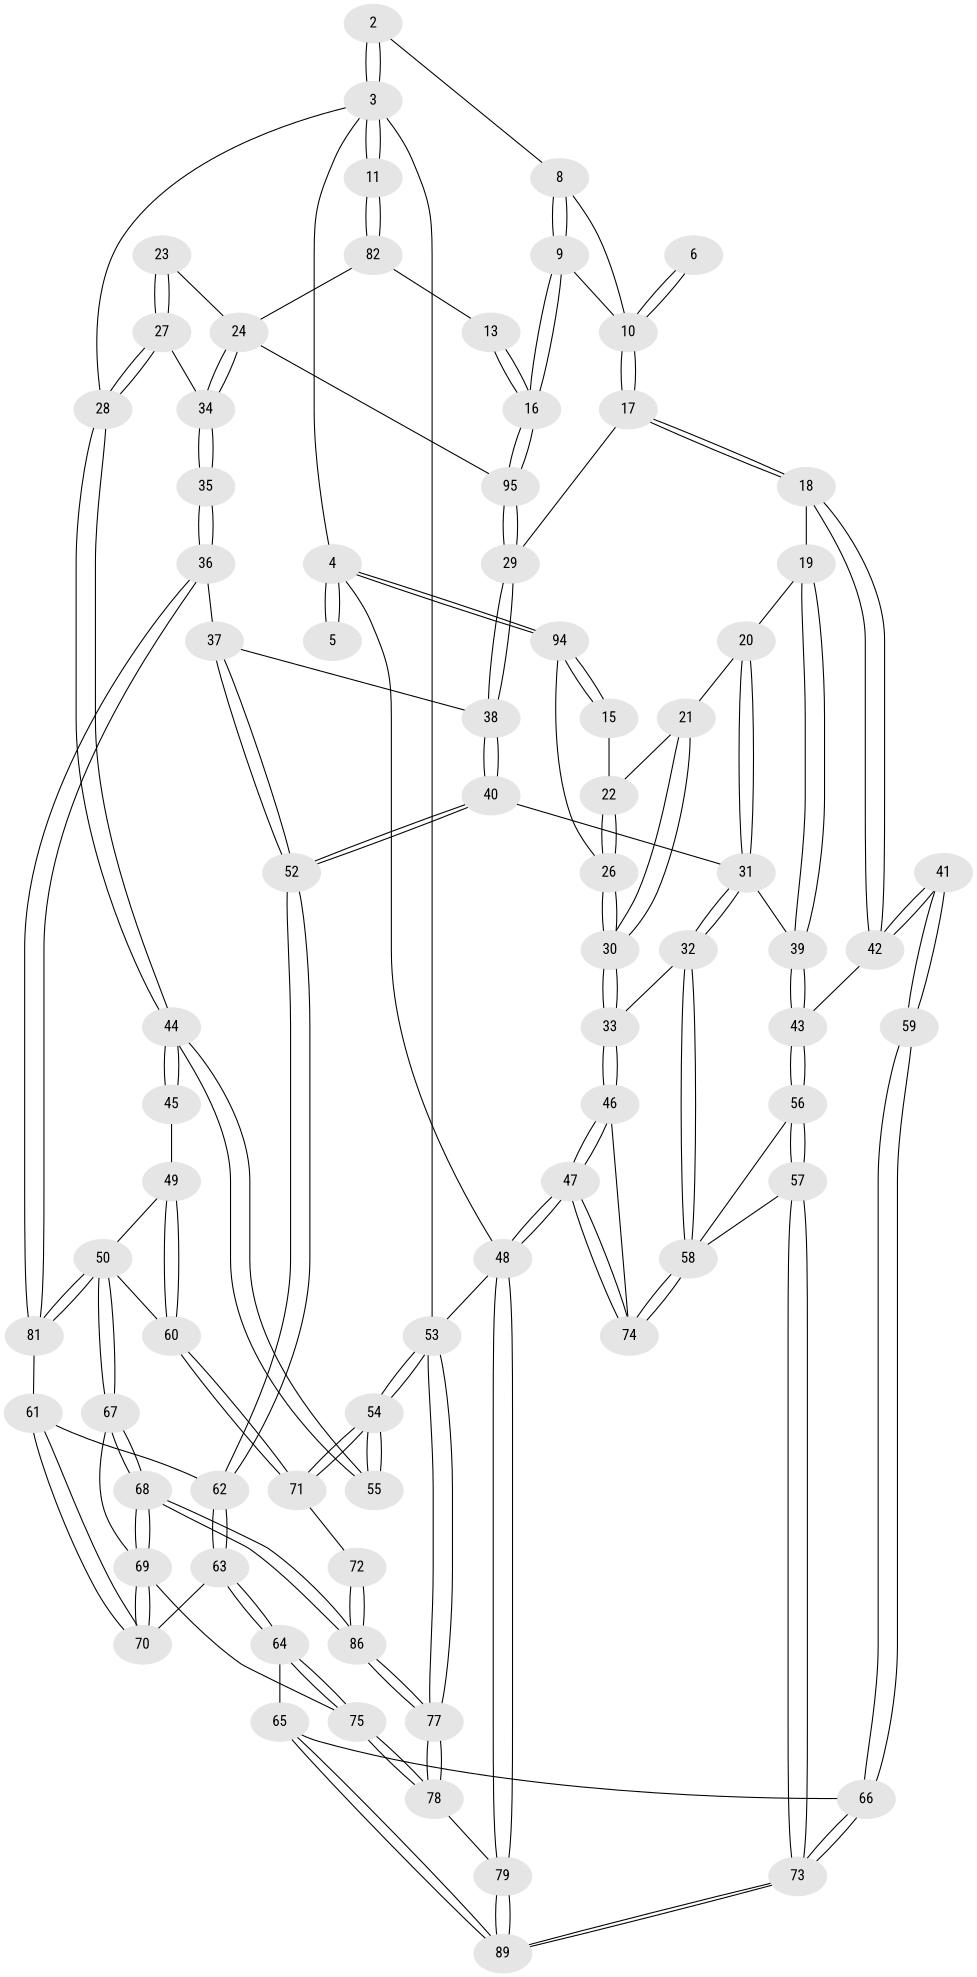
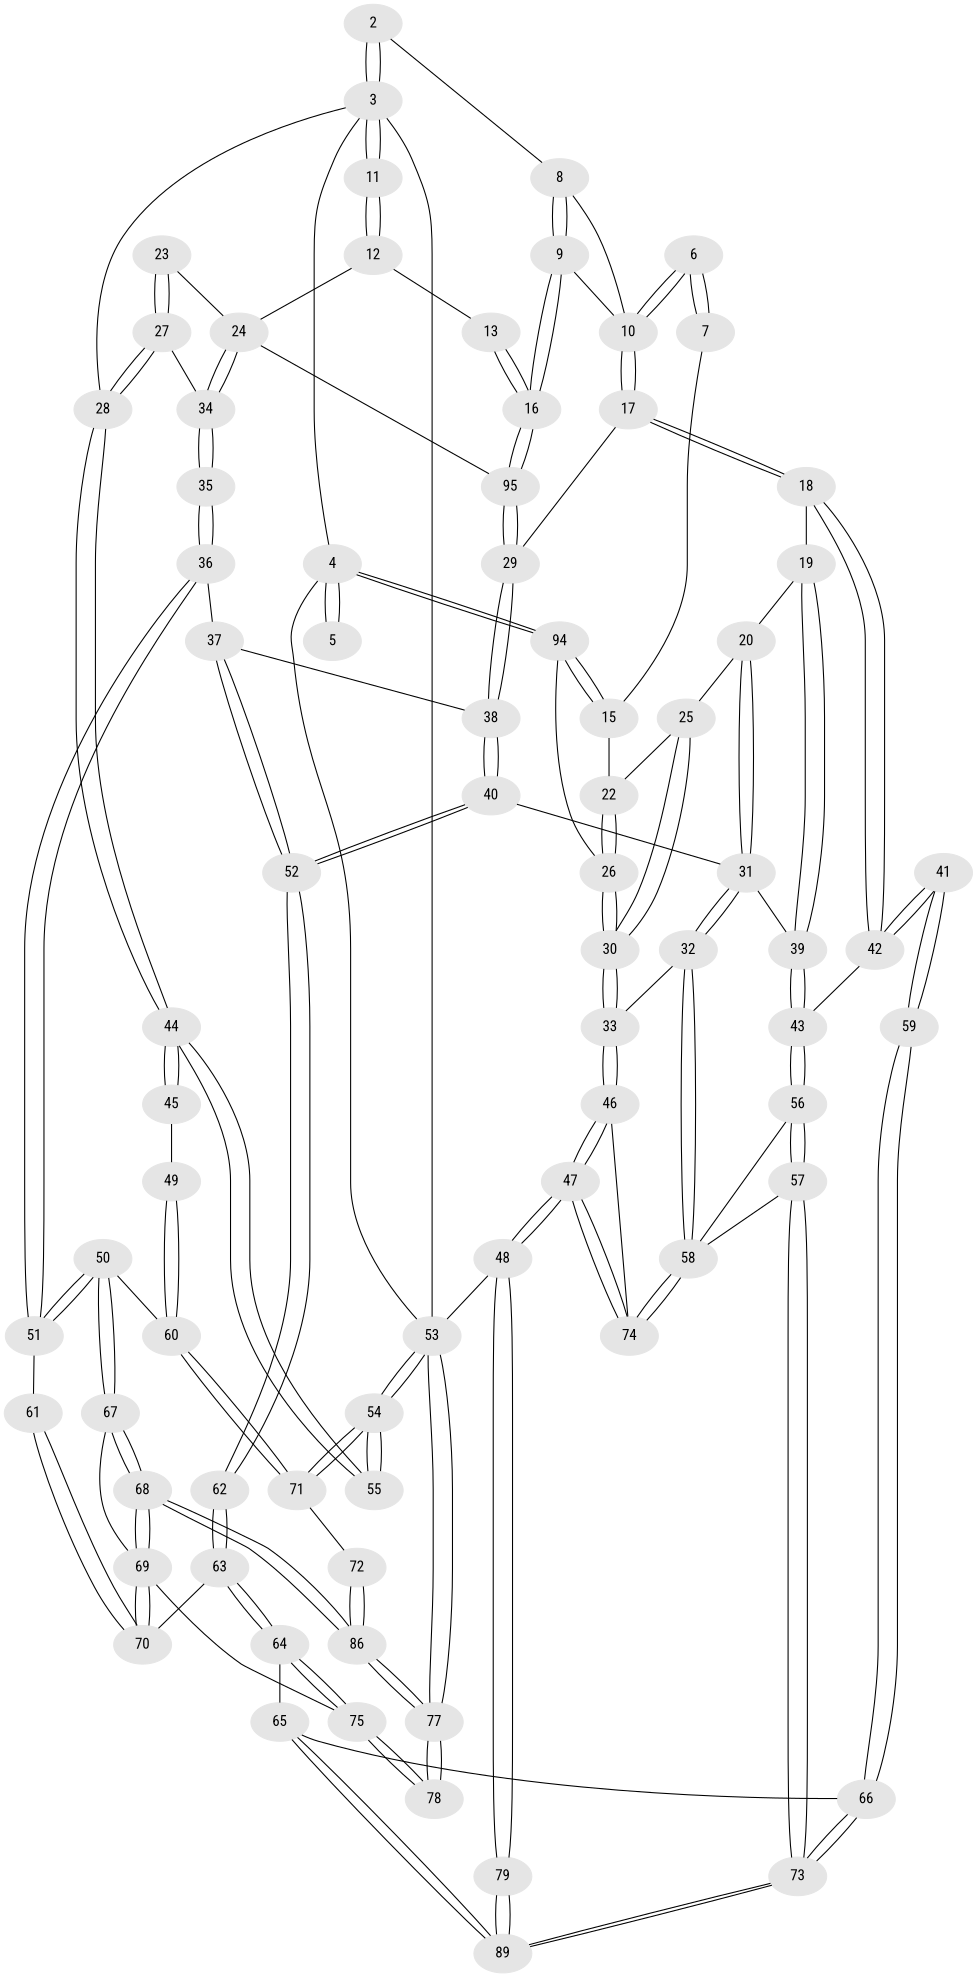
node "82": label "82" -> "12"
node "7": added
node "21": label "21" -> "25"
edge "4" -- "48": now "4" -- "53"
edge "49" -- "50": removed
node "81": label "81" -> "51"
edge "61" -- "62": removed
edge "78" -- "79": removed
